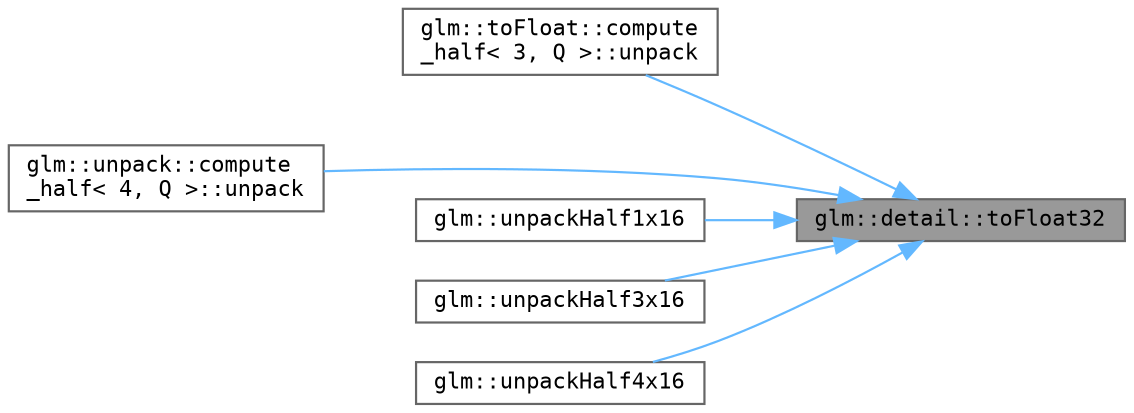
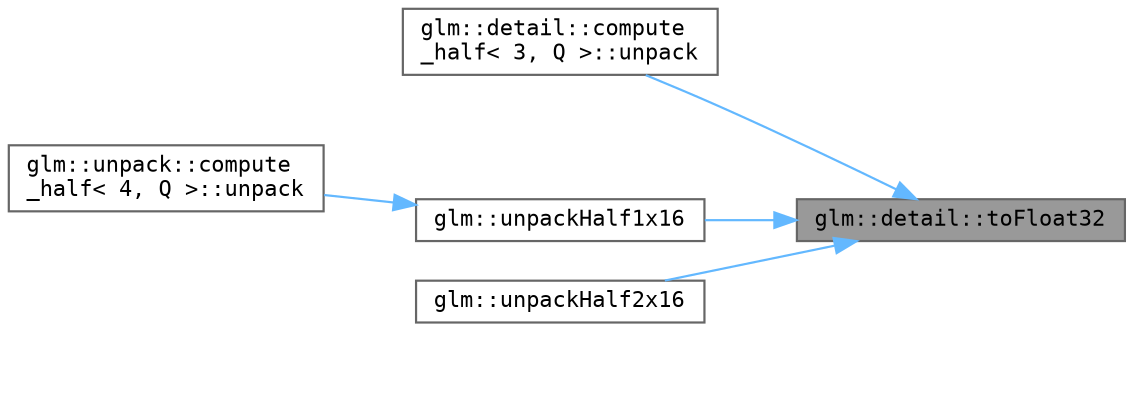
node "glm::toFloat::compute _half< 3, Q >::unpack": label "glm::toFloat::compute _half< 3, Q >::unpack" -> "glm::detail::compute _half< 3, Q >::unpack"
edge "glm::unpack::compute _half< 4, Q >::unpack" -> "glm::detail::toFloat32": now "glm::unpack::compute _half< 4, Q >::unpack" -> "glm::unpackHalf1x16"
node "glm::unpackHalf3x16": label "glm::unpackHalf3x16" -> "glm::unpackHalf2x16"
node "glm::unpackHalf4x16": removed
